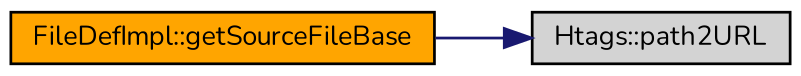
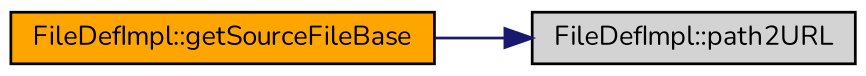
node "Htags::path2URL": label "Htags::path2URL" -> "FileDefImpl::path2URL"
